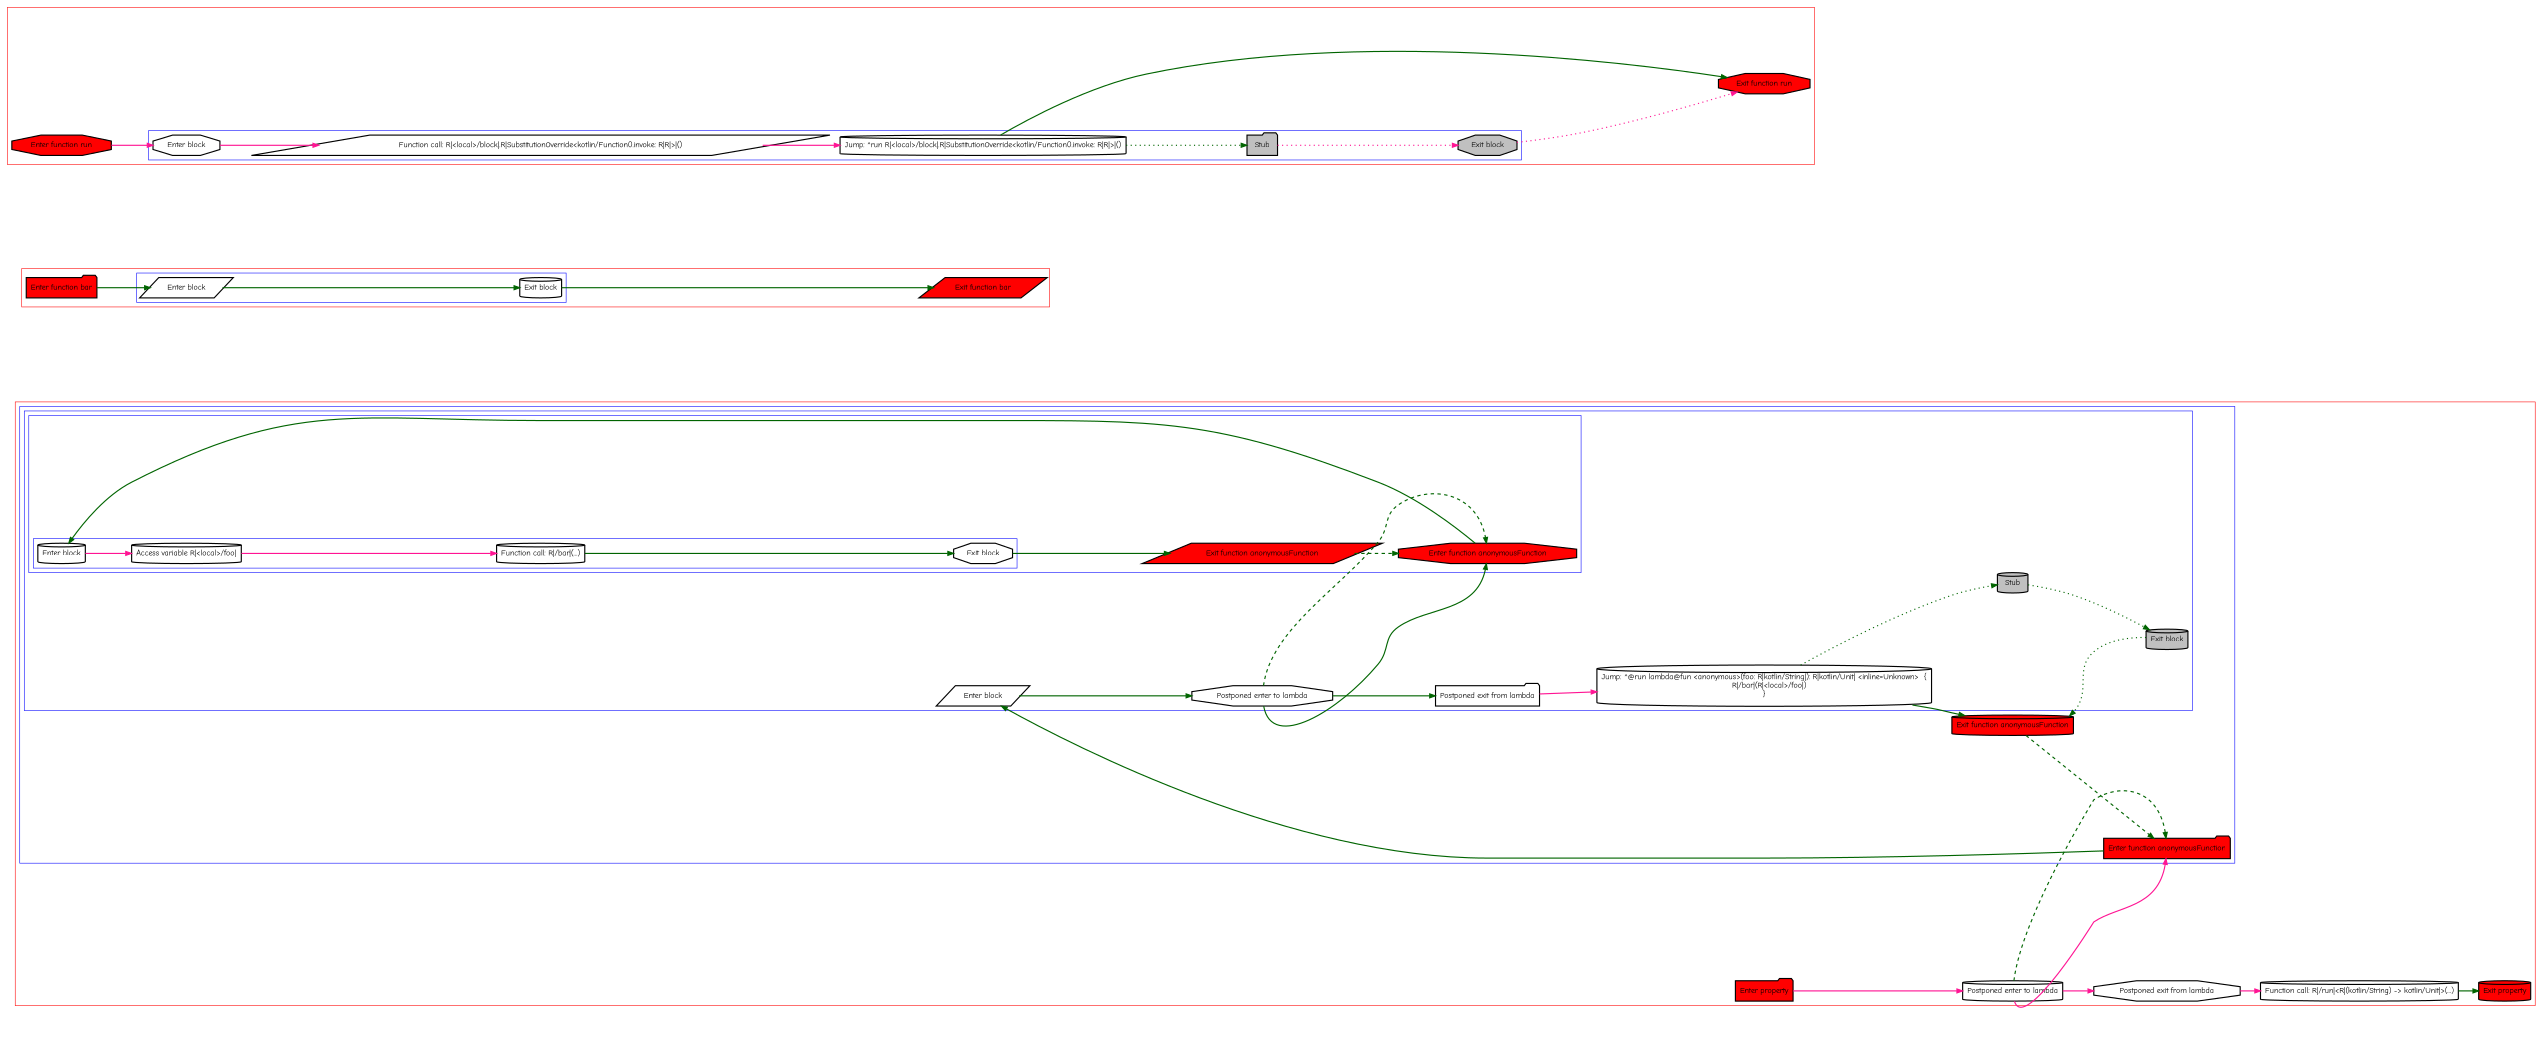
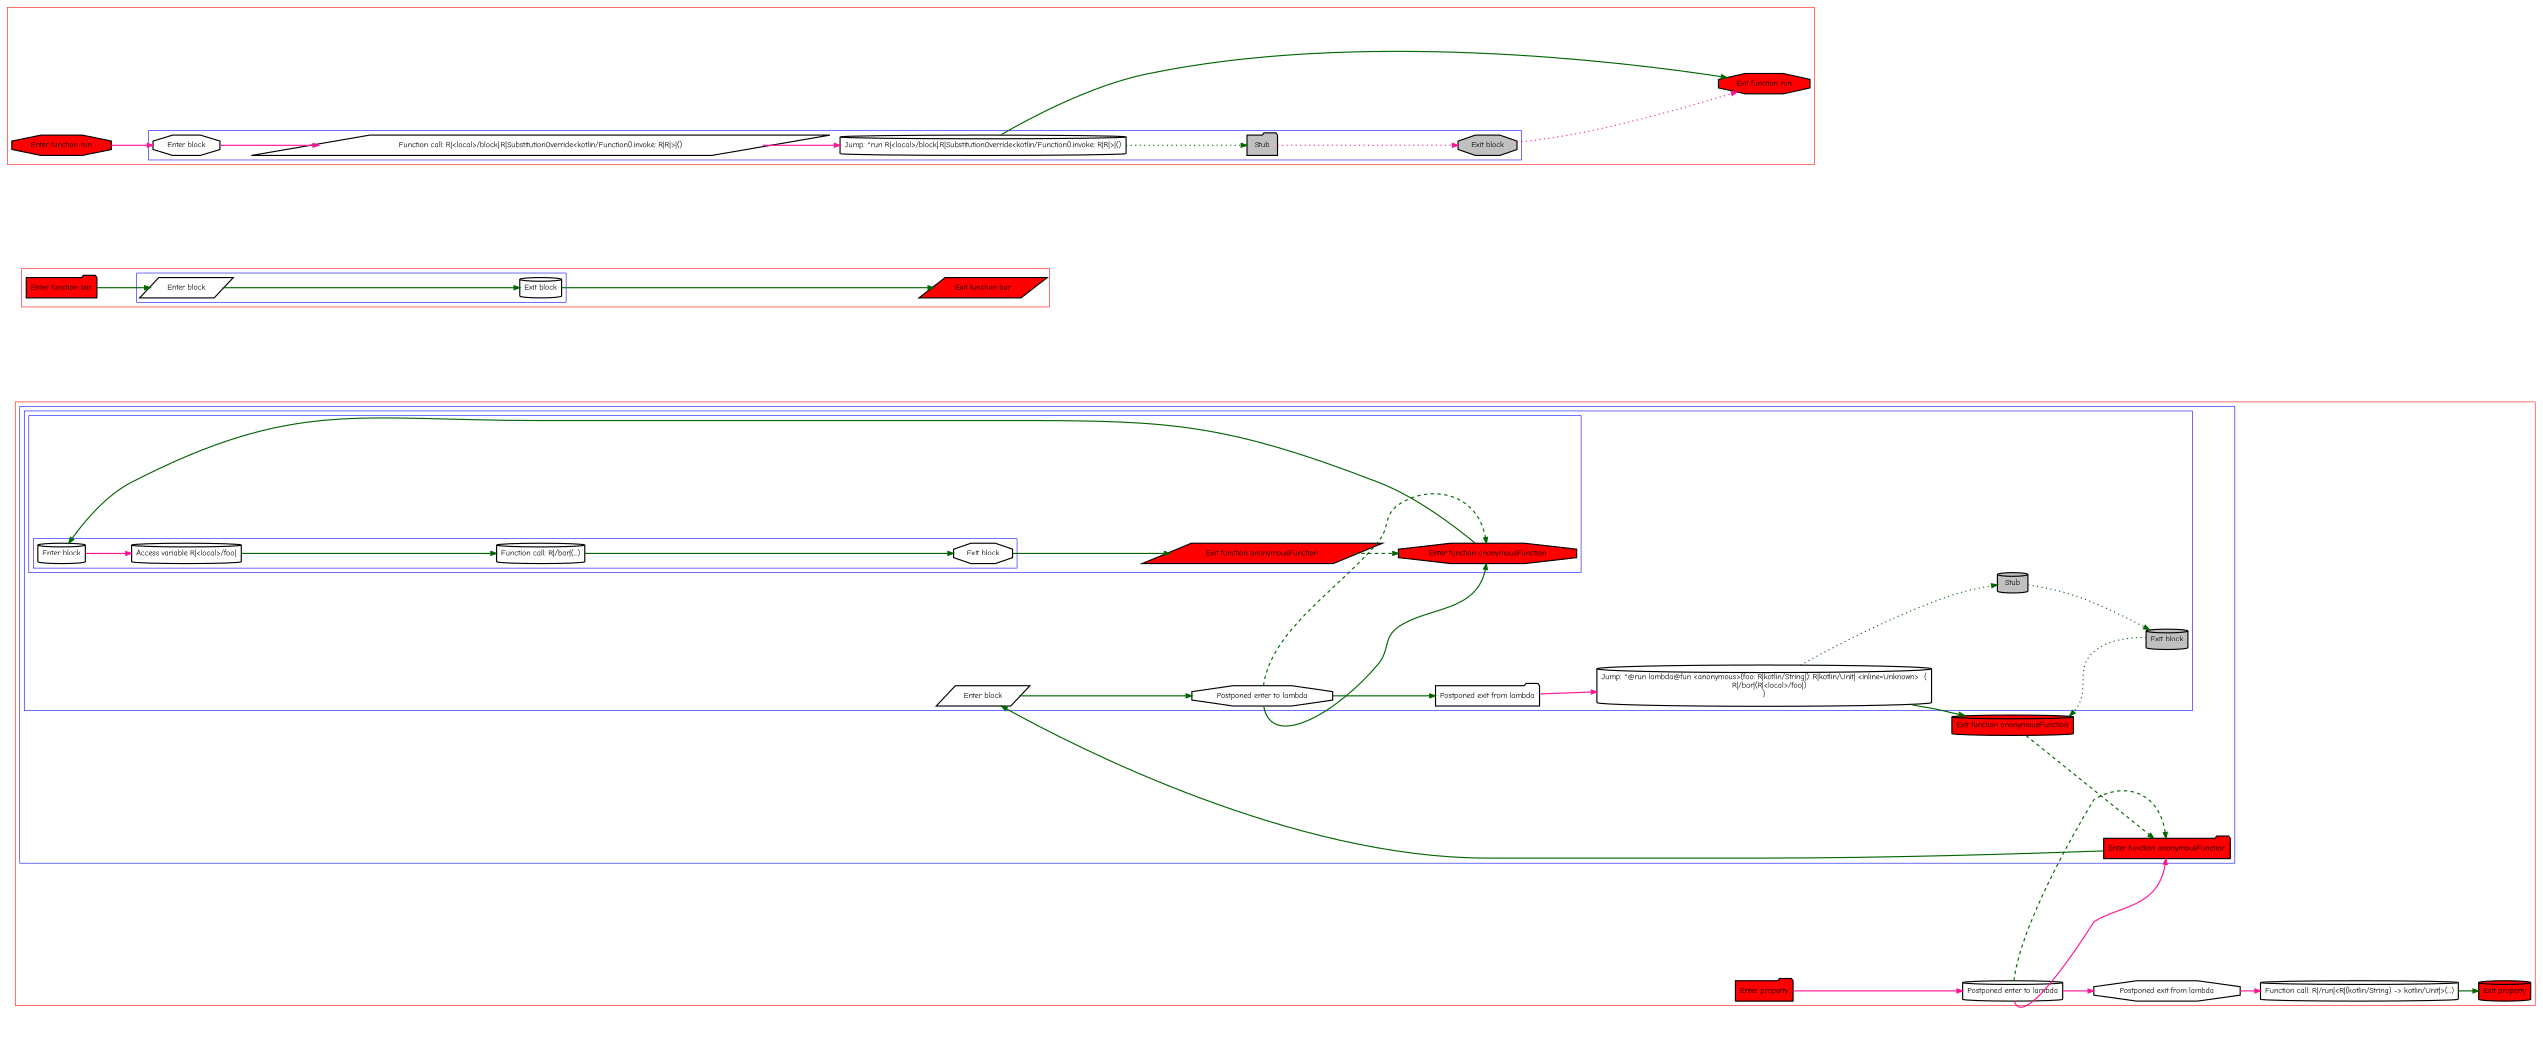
edge "Access variable R|<local>/foo|" -> "Function call: R|/bar|(...)": color deeppink -> darkgreen
